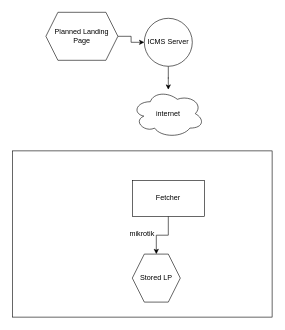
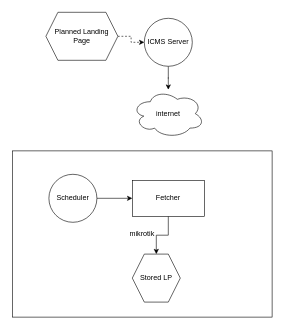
edge "Planned Landing Page" -> "ICMS Server": style solid -> dashed
node "Scheduler": added
edge "Scheduler" -> "Fetcher": added
